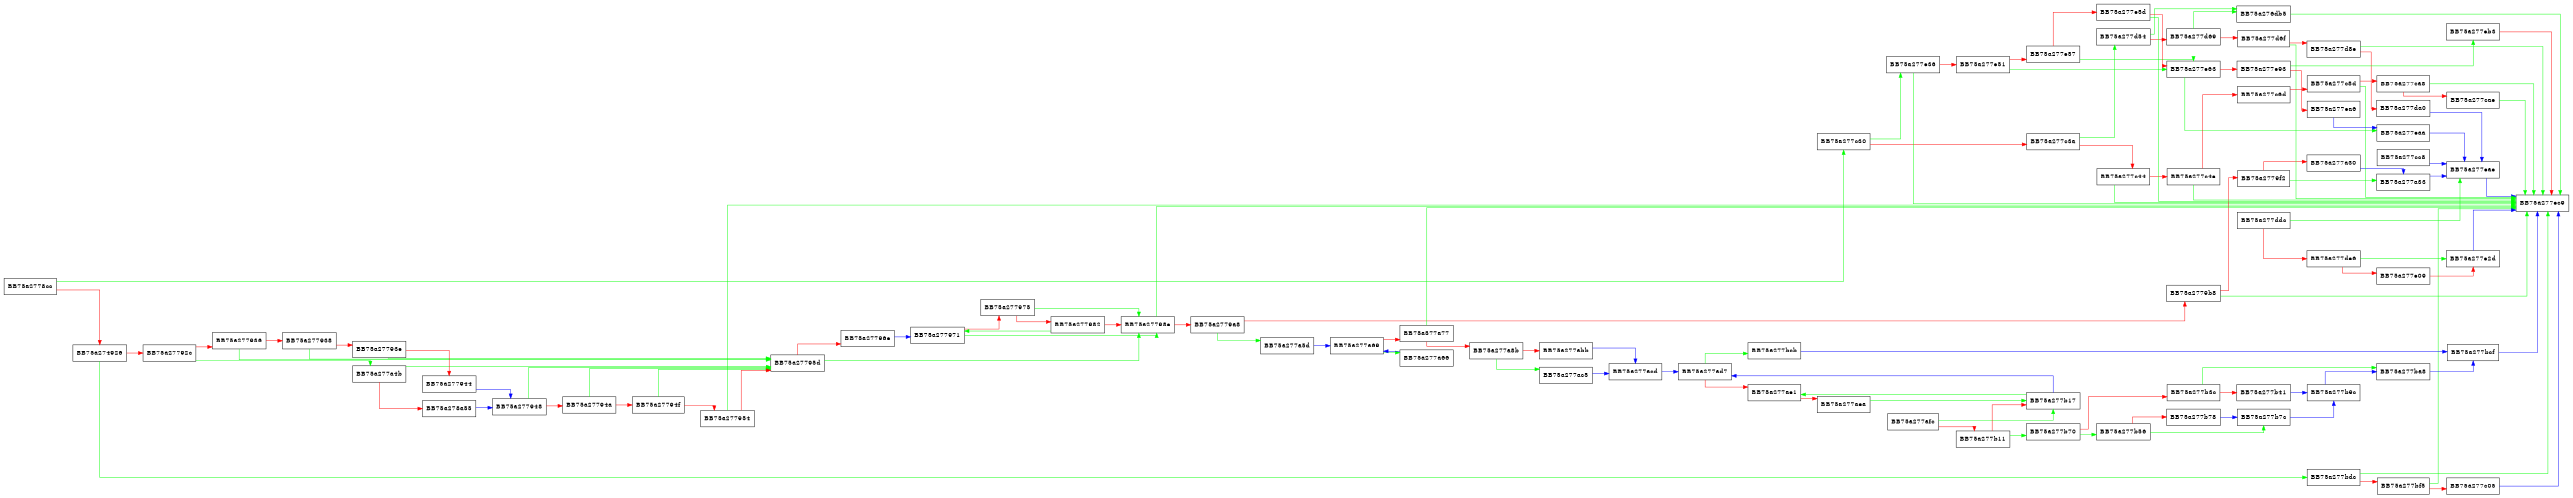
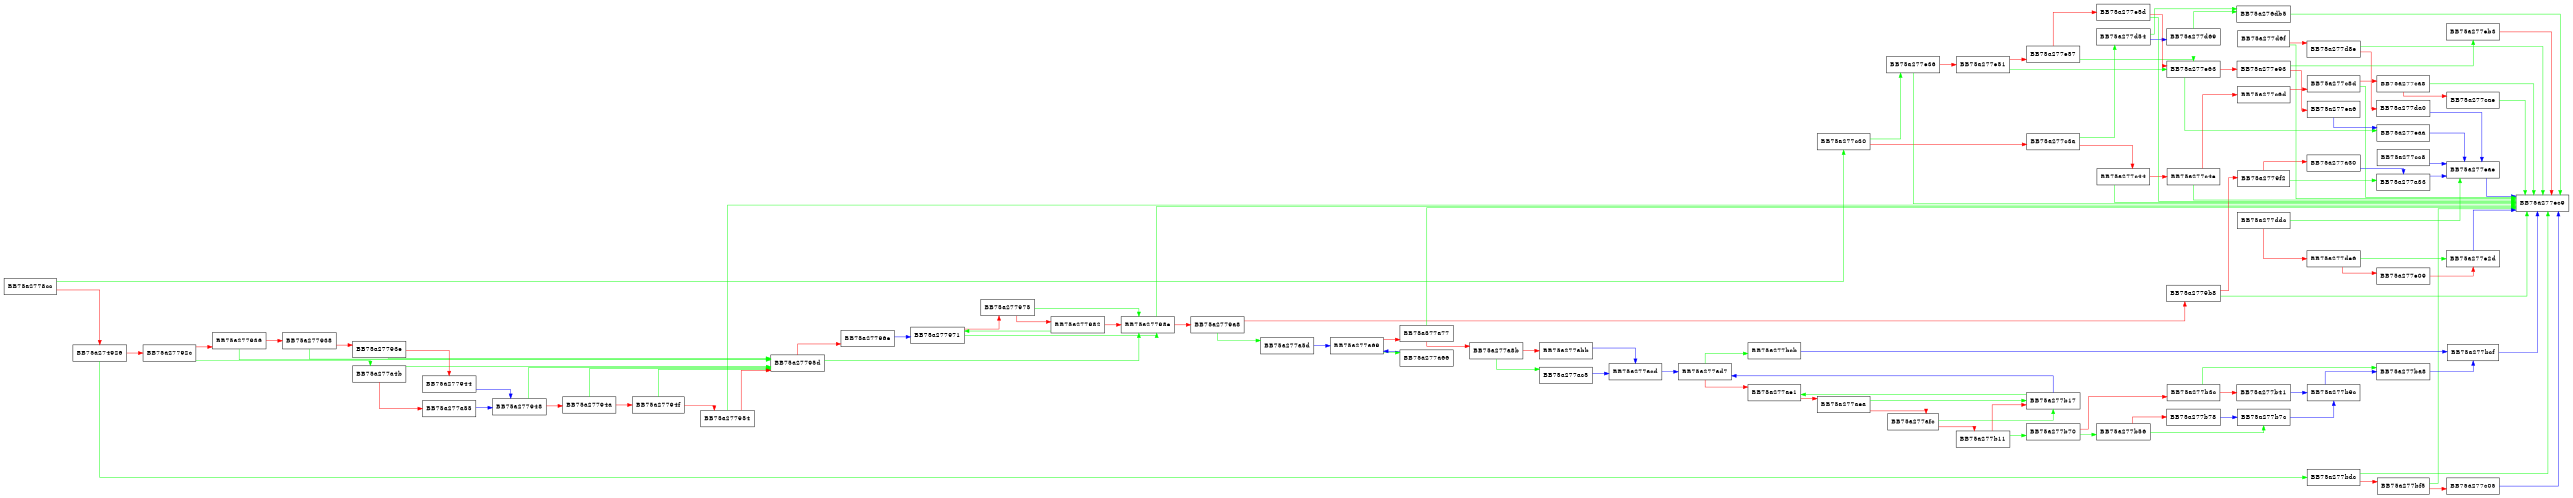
edge "BB75a277d69" -> "BB75a277d6f": removed
edge "BB75a277d54" -> "BB75a277d69": color red -> blue
node "BB75a278a55": label "BB75a278a55" -> "BB75a277a55"
edge "BB75a277aea" -> "BB75a277afc": added
